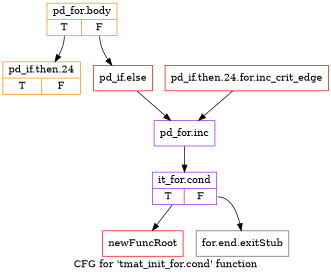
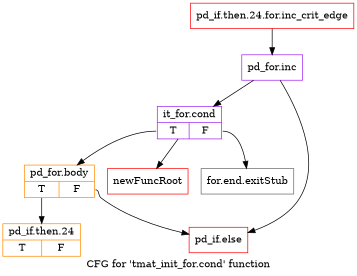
edge "pd_if.else" -> "pd_for.inc": reversed
edge "it_for.cond" -> "pd_for.body": added
